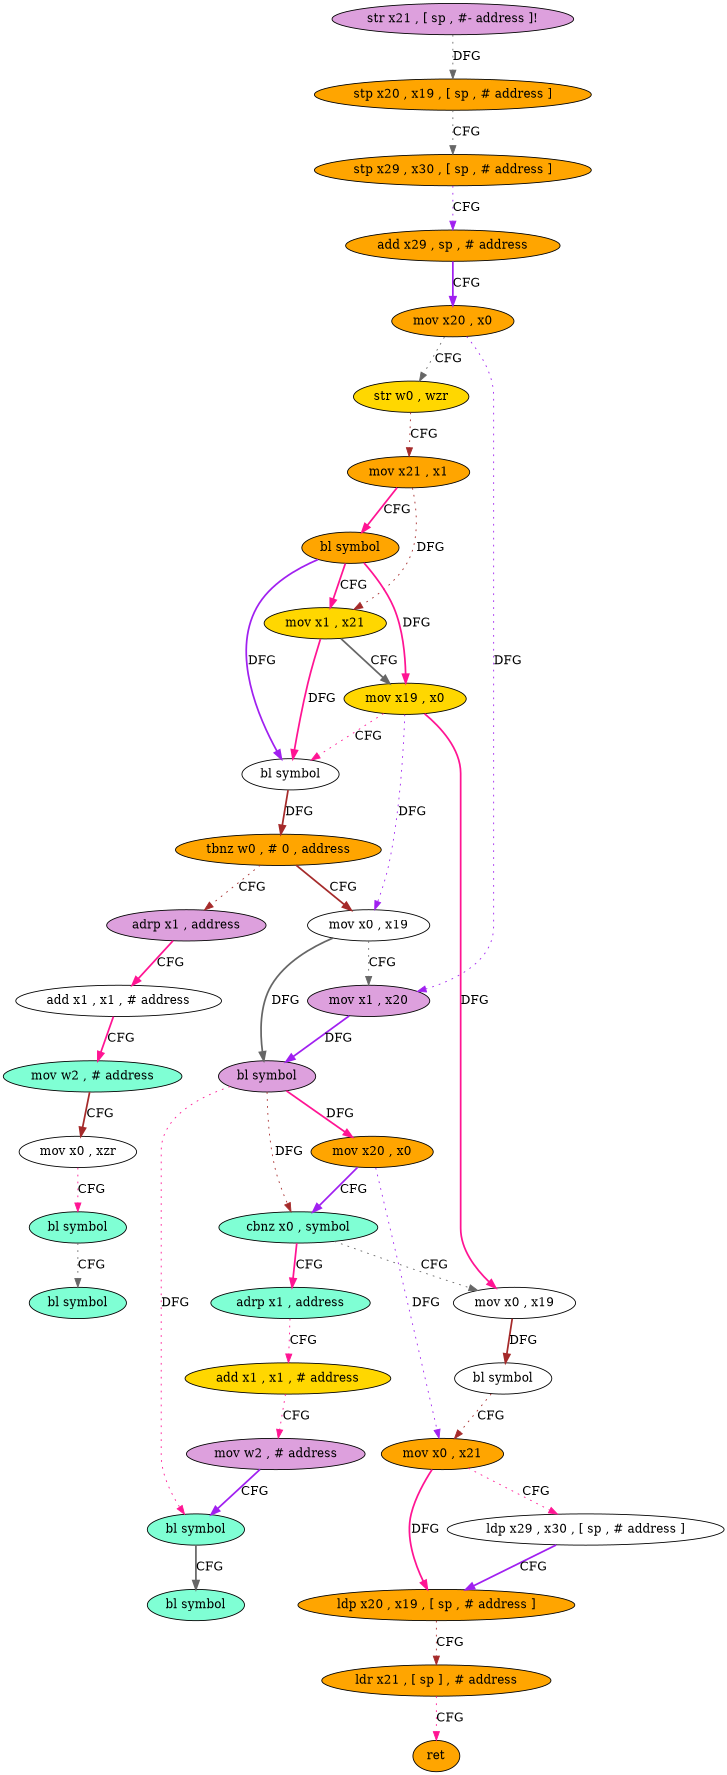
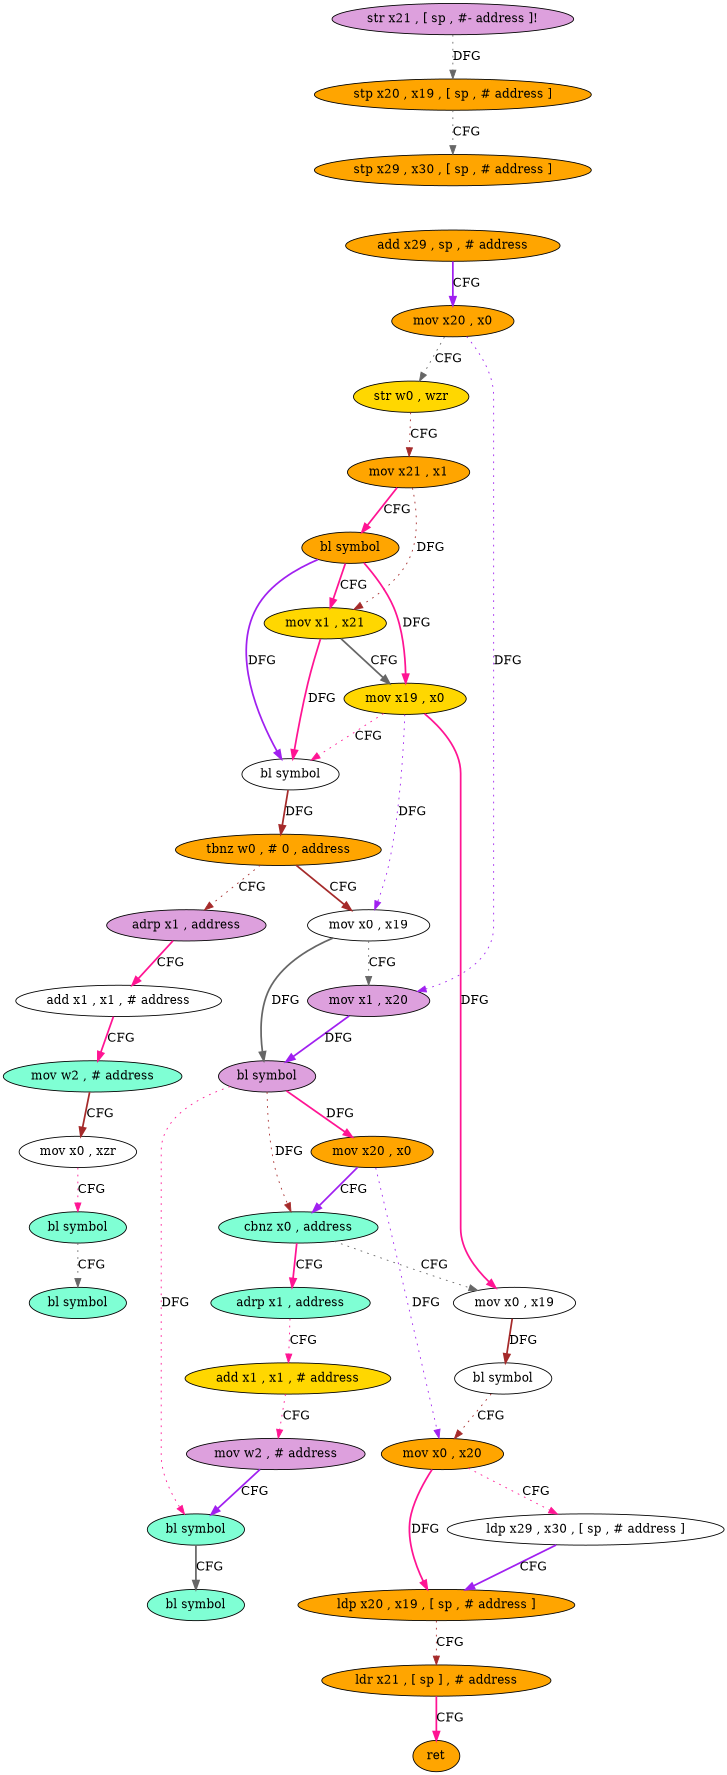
edge "stp x29 , x30 , [ sp , # address ]" -> "add x29 , sp , # address": removed, label "CFG"
node "cbnz x0 , symbol": label "cbnz x0 , symbol" -> "cbnz x0 , address"
node "mov x0 , x21": label "mov x0 , x21" -> "mov x0 , x20"
edge "ldr x21 , [ sp ] , # address" -> "ret": style dotted -> bold
